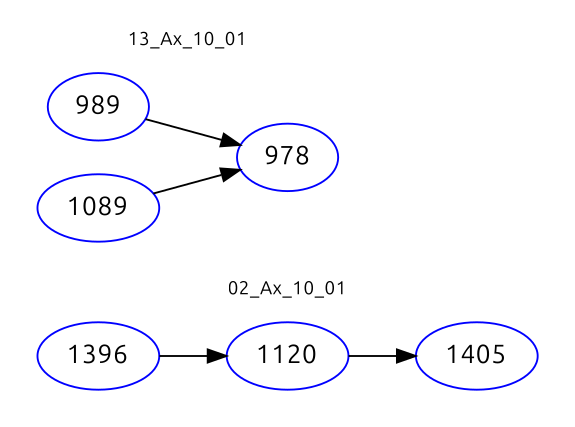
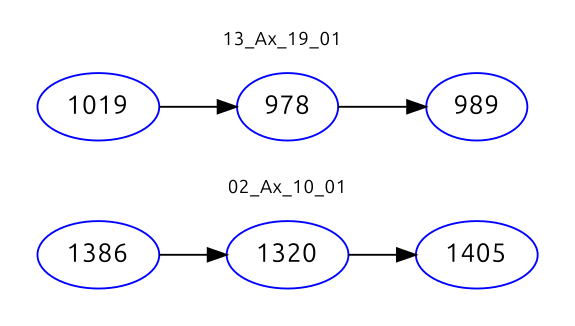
cluster "13_Ax_10_01": label "13_Ax_10_01" -> "13_Ax_19_01"
edge "989" -> "978": reversed
node "1089": label "1089" -> "1019"
node "1396": label "1396" -> "1386"
node "1120": label "1120" -> "1320"
